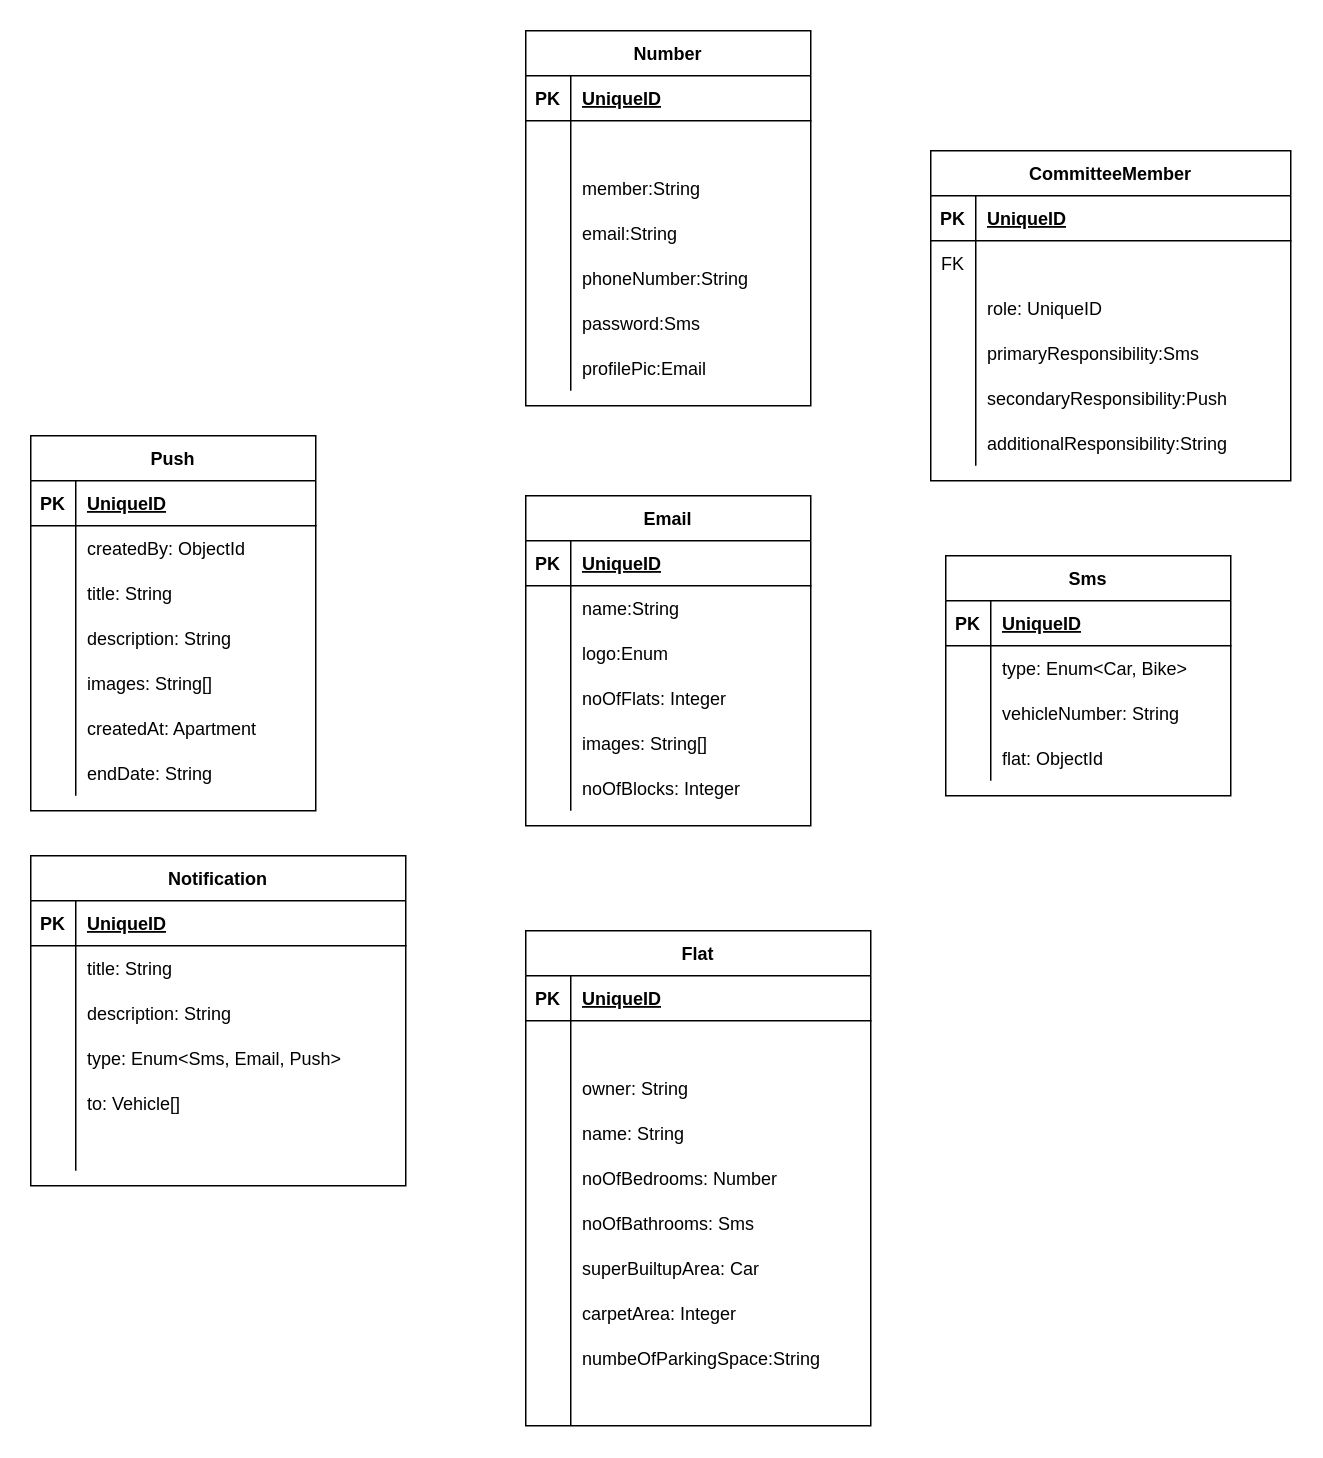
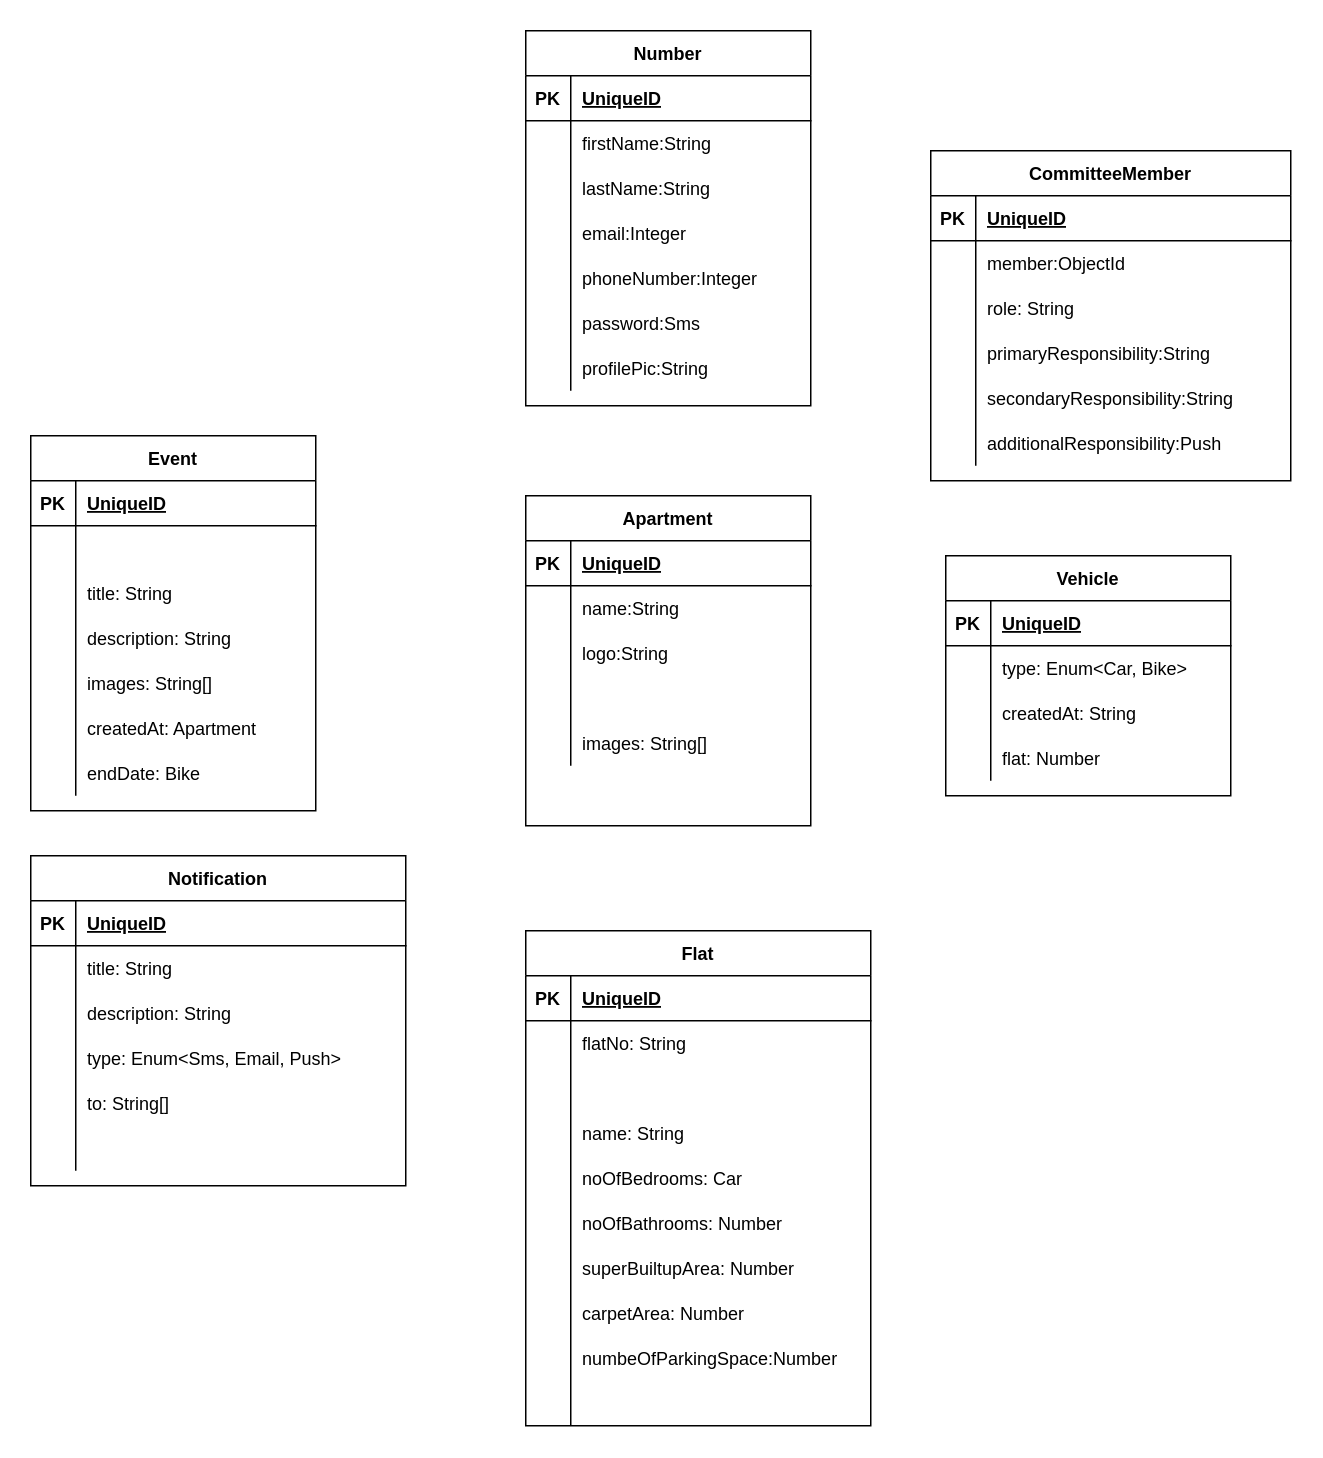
node "firstName:String": added
node "member:String": label "member:String" -> "lastName:String"
node "email:String": label "email:String" -> "email:Integer"
node "FK": removed
node "member:ObjectId": added
node "phoneNumber:String": label "phoneNumber:String" -> "phoneNumber:Integer"
node "role: UniqueID": label "role: UniqueID" -> "role: String"
node "primaryResponsibility:Sms": label "primaryResponsibility:Sms" -> "primaryResponsibility:String"
node "profilePic:Email": label "profilePic:Email" -> "profilePic:String"
node "secondaryResponsibility:Push": label "secondaryResponsibility:Push" -> "secondaryResponsibility:String"
node "additionalResponsibility:String": label "additionalResponsibility:String" -> "additionalResponsibility:Push"
node "Push": label "Push" -> "Event"
node "Email": label "Email" -> "Apartment"
node "createdBy: ObjectId": removed
node "Sms": label "Sms" -> "Vehicle"
node "logo:Enum": label "logo:Enum" -> "logo:String"
node "noOfFlats: Integer": removed
node "vehicleNumber: String": label "vehicleNumber: String" -> "createdAt: String"
node "flat: ObjectId": label "flat: ObjectId" -> "flat: Number"
node "endDate: String": label "endDate: String" -> "endDate: Bike"
node "noOfBlocks: Integer": removed
node "flatNo: String": added
node "owner: String": removed
node "to: Vehicle[]": label "to: Vehicle[]" -> "to: String[]"
node "noOfBedrooms: Number": label "noOfBedrooms: Number" -> "noOfBedrooms: Car"
node "noOfBathrooms: Sms": label "noOfBathrooms: Sms" -> "noOfBathrooms: Number"
node "superBuiltupArea: Car": label "superBuiltupArea: Car" -> "superBuiltupArea: Number"
node "carpetArea: Integer": label "carpetArea: Integer" -> "carpetArea: Number"
node "numbeOfParkingSpace:String": label "numbeOfParkingSpace:String" -> "numbeOfParkingSpace:Number"
